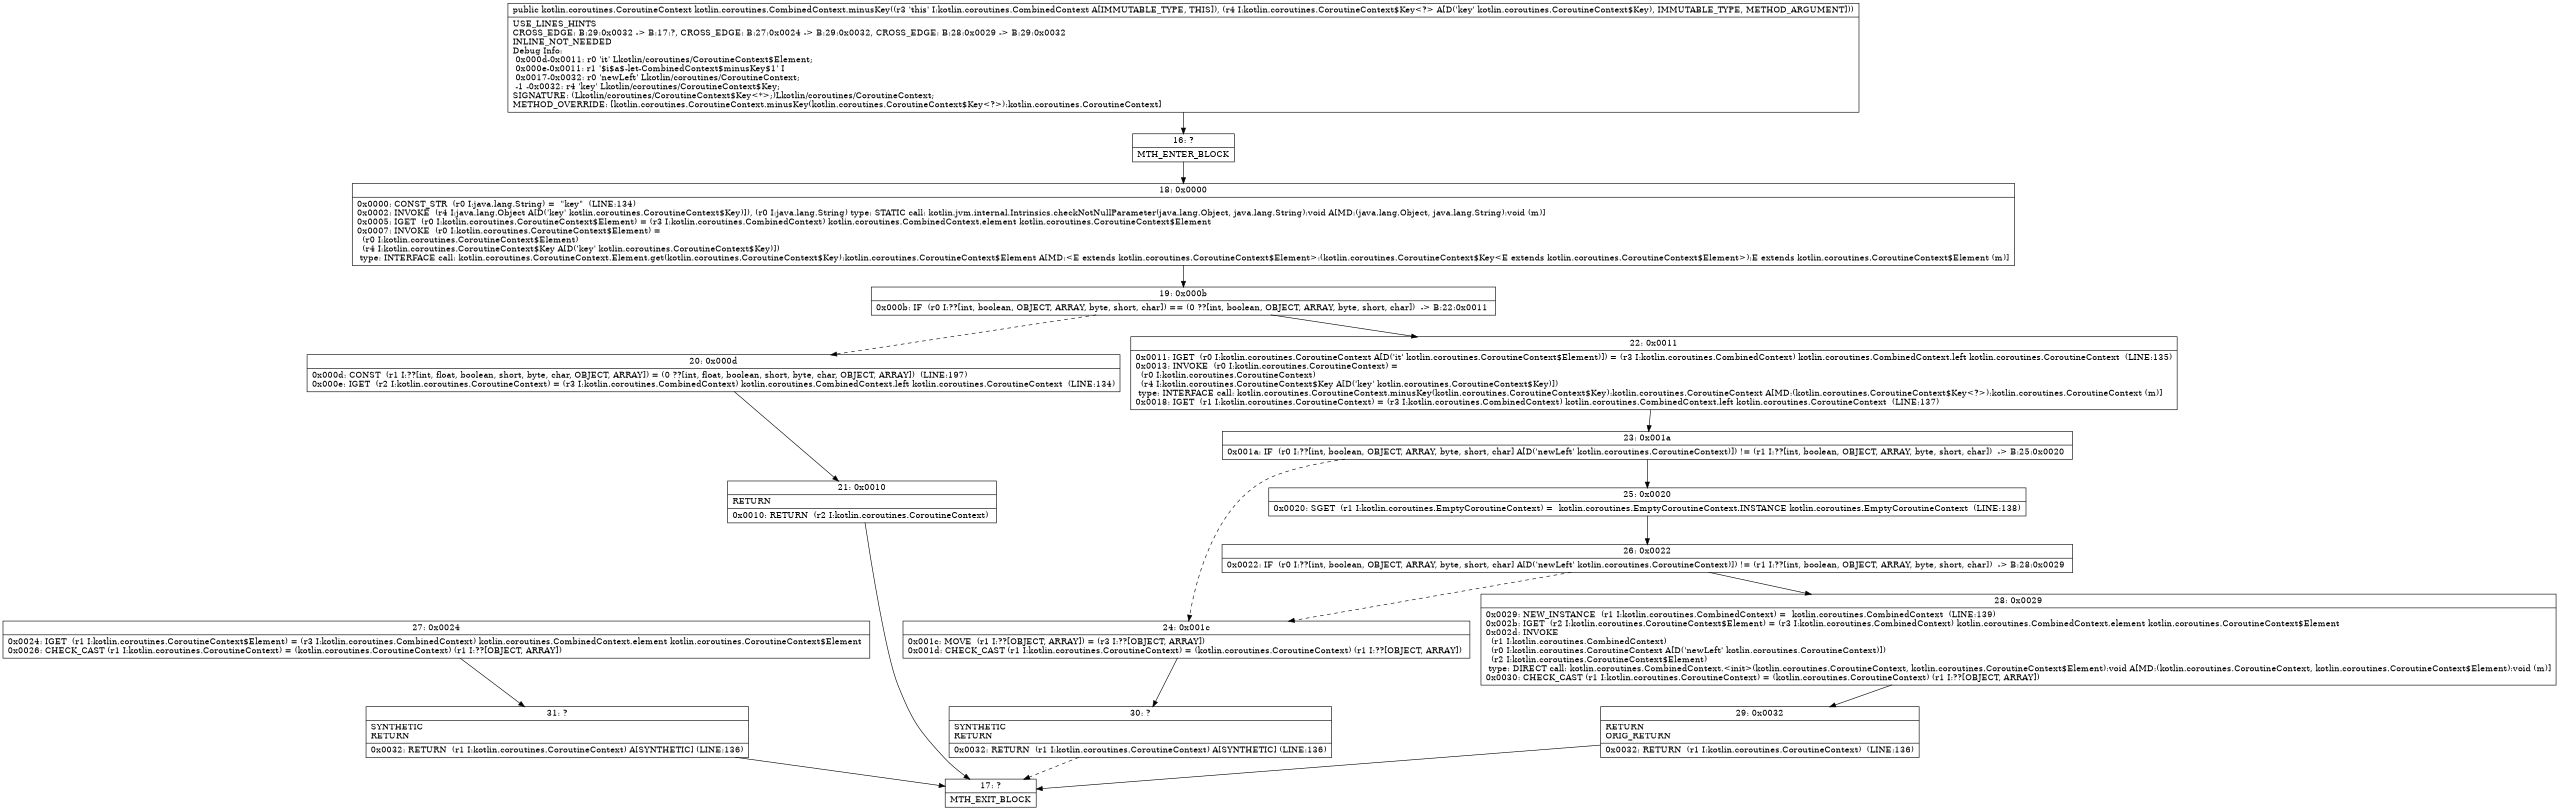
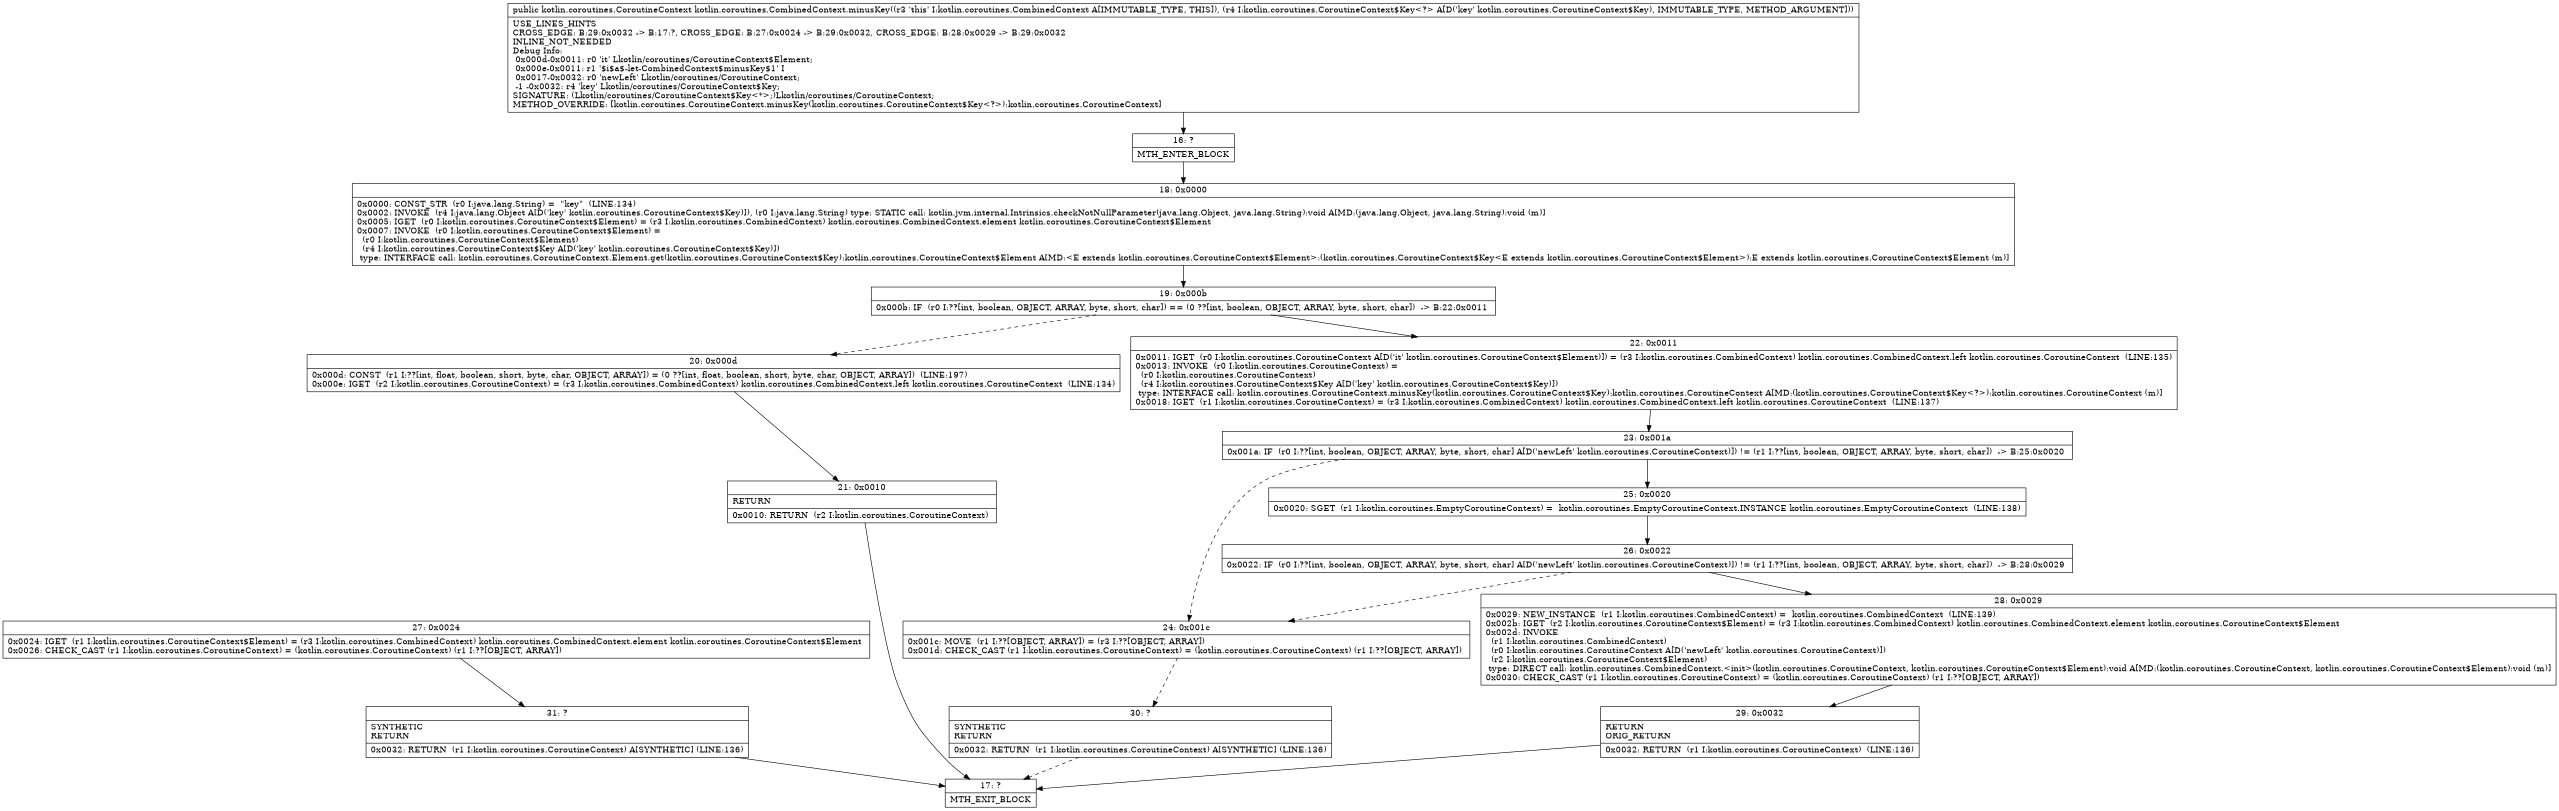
edge "24: 0x001c" -> "30: ?": style solid -> dashed
